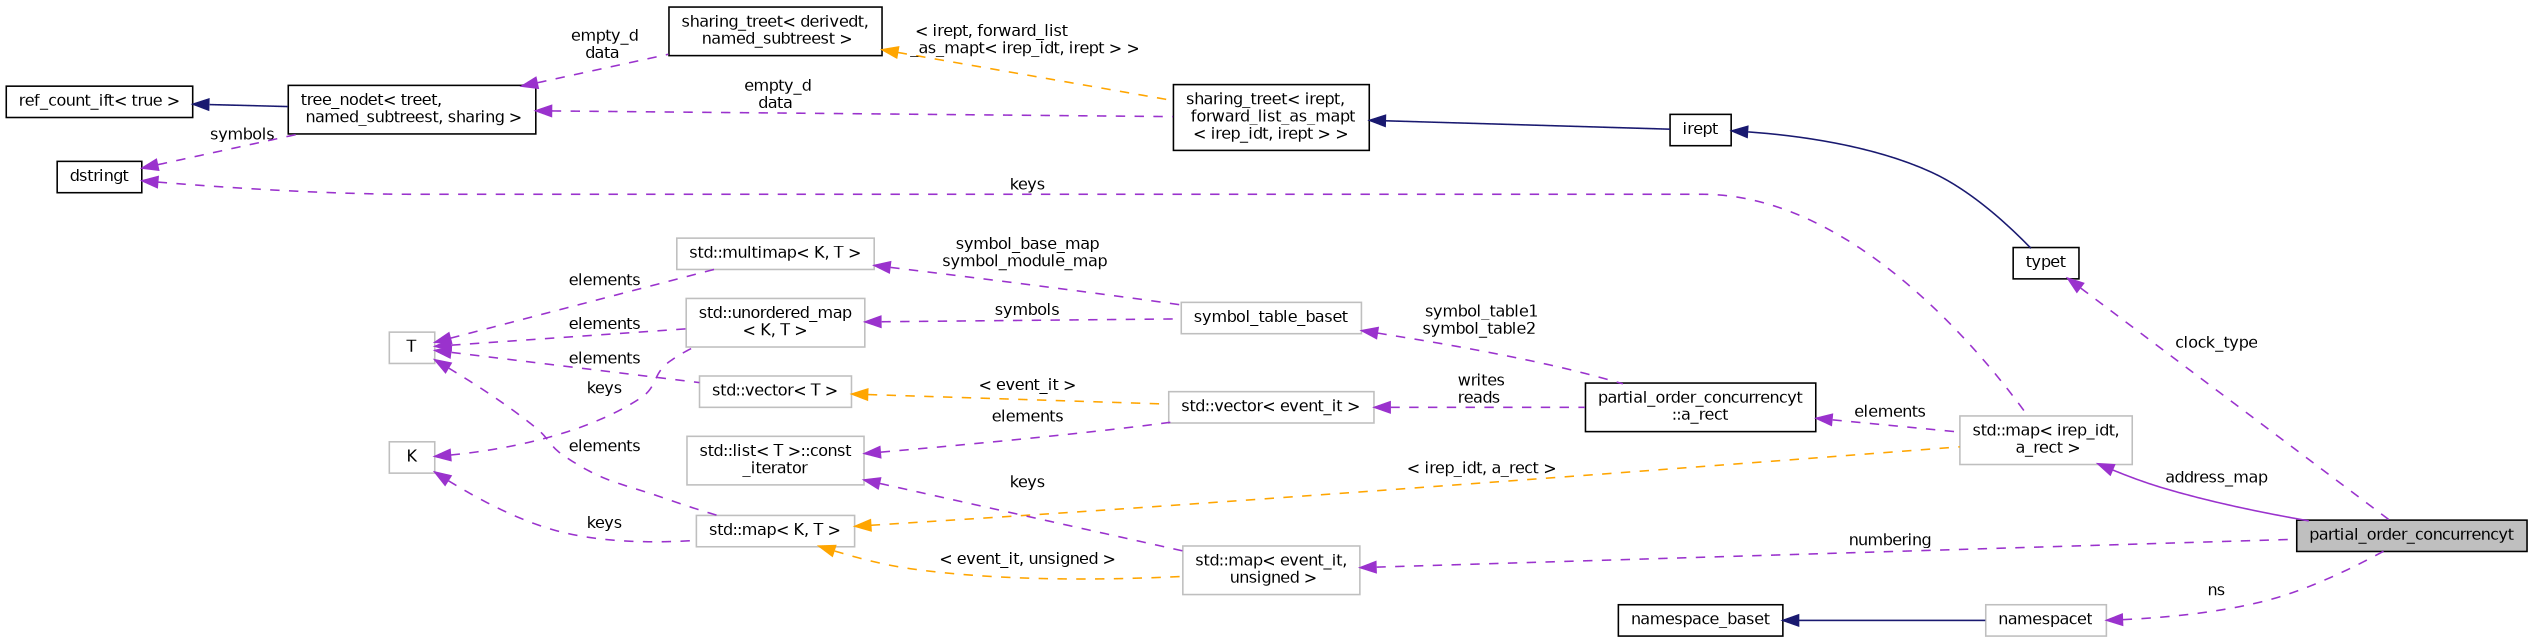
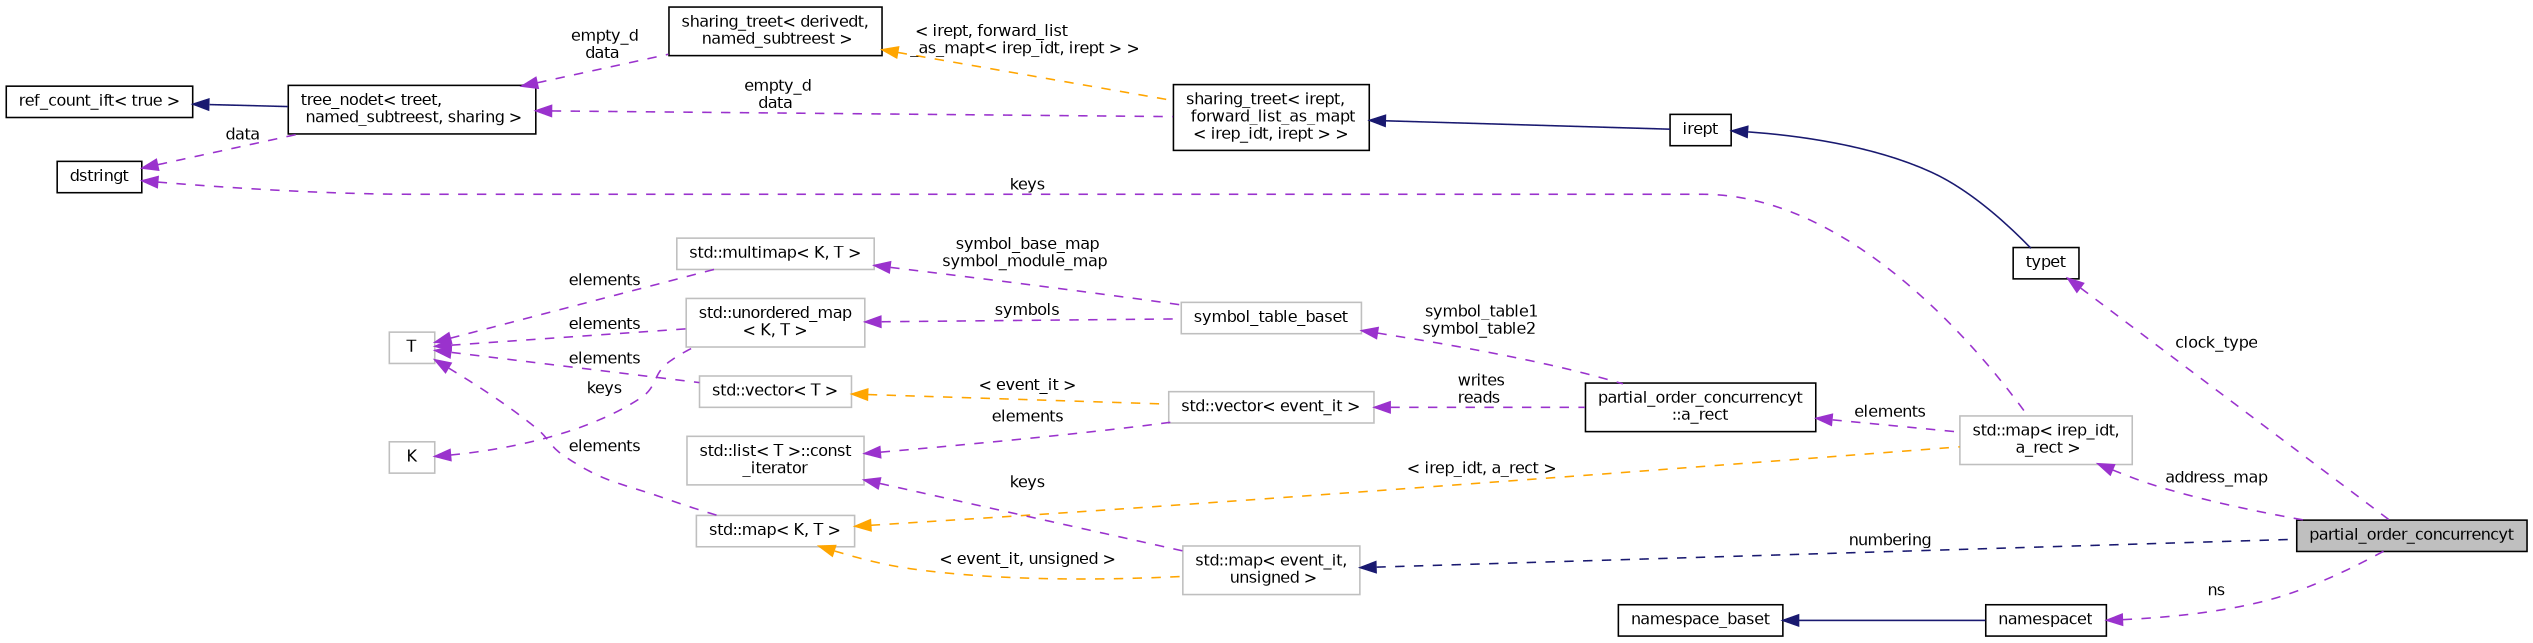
edge "tree_nodet< treet, named_subtreest, sharing >" -> "dstringt": label " symbols" -> " data"
edge "partial_order_concurrencyt" -> "std::map< irep_idt, a_rect >": style solid -> dashed
edge "std::map< K, T >" -> "K": removed, label "keys"
edge "partial_order_concurrencyt" -> "std::map< event_it, unsigned >": color darkorchid3 -> midnightblue
node "namespacet": color grey75 -> black
